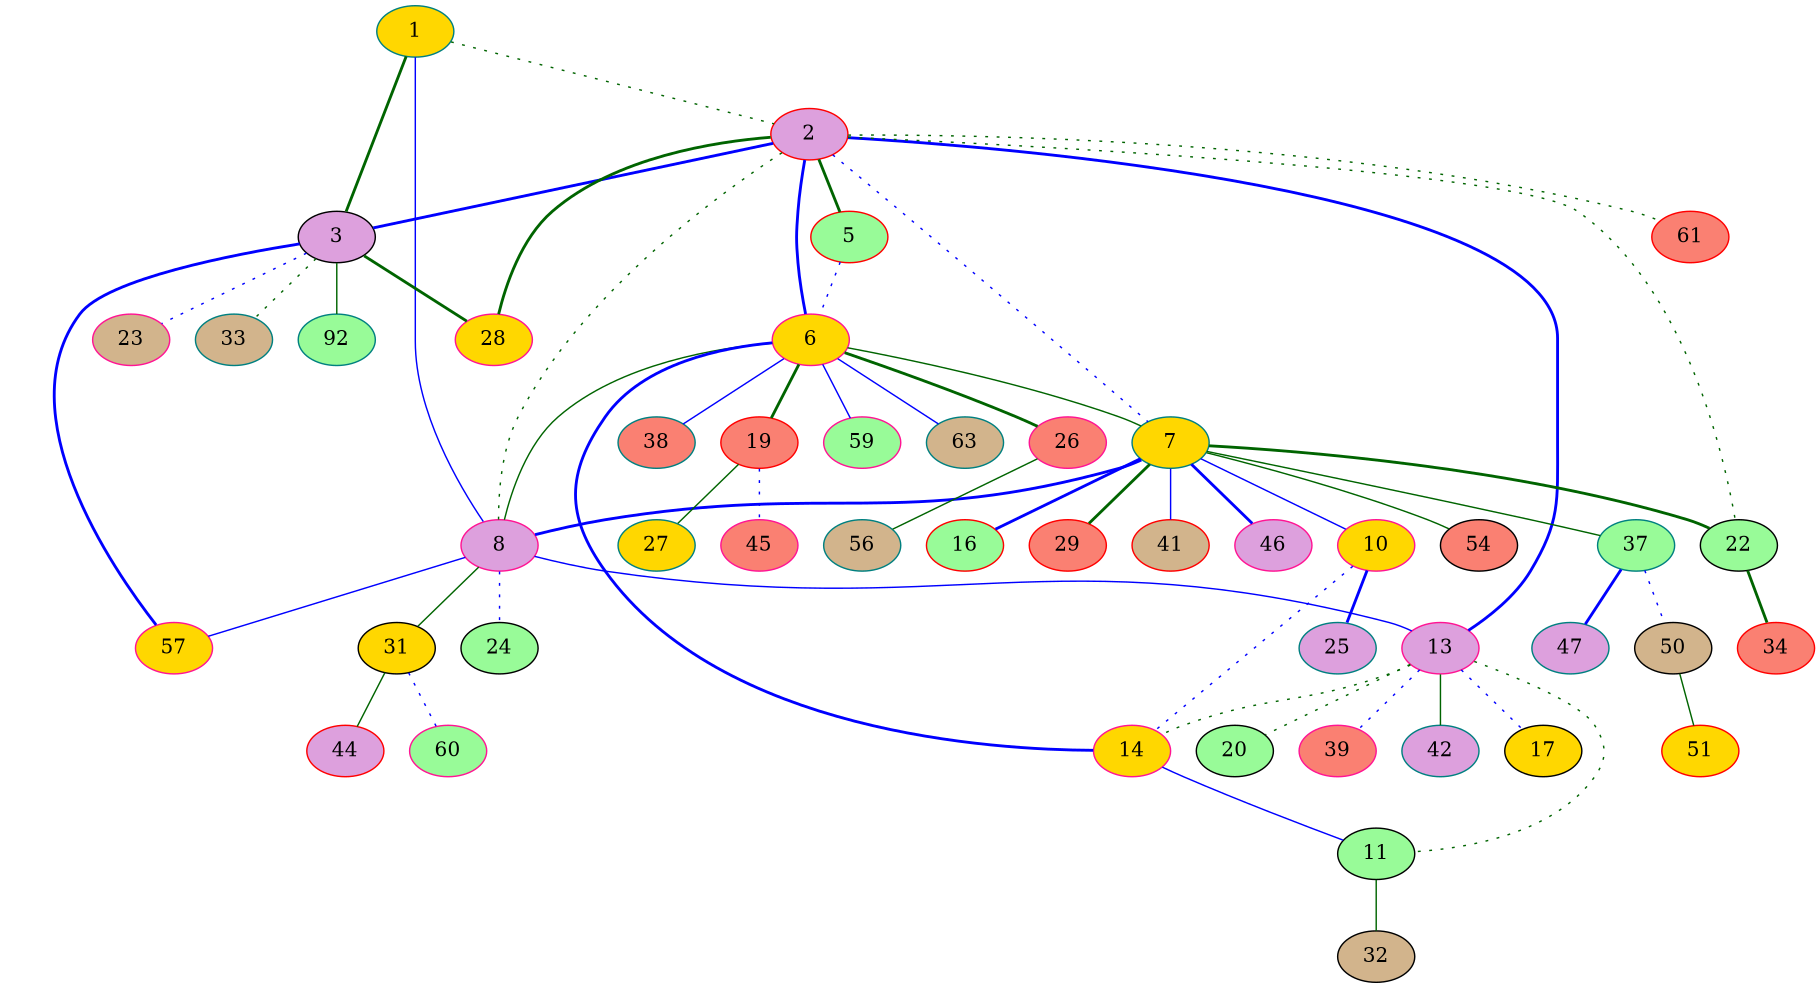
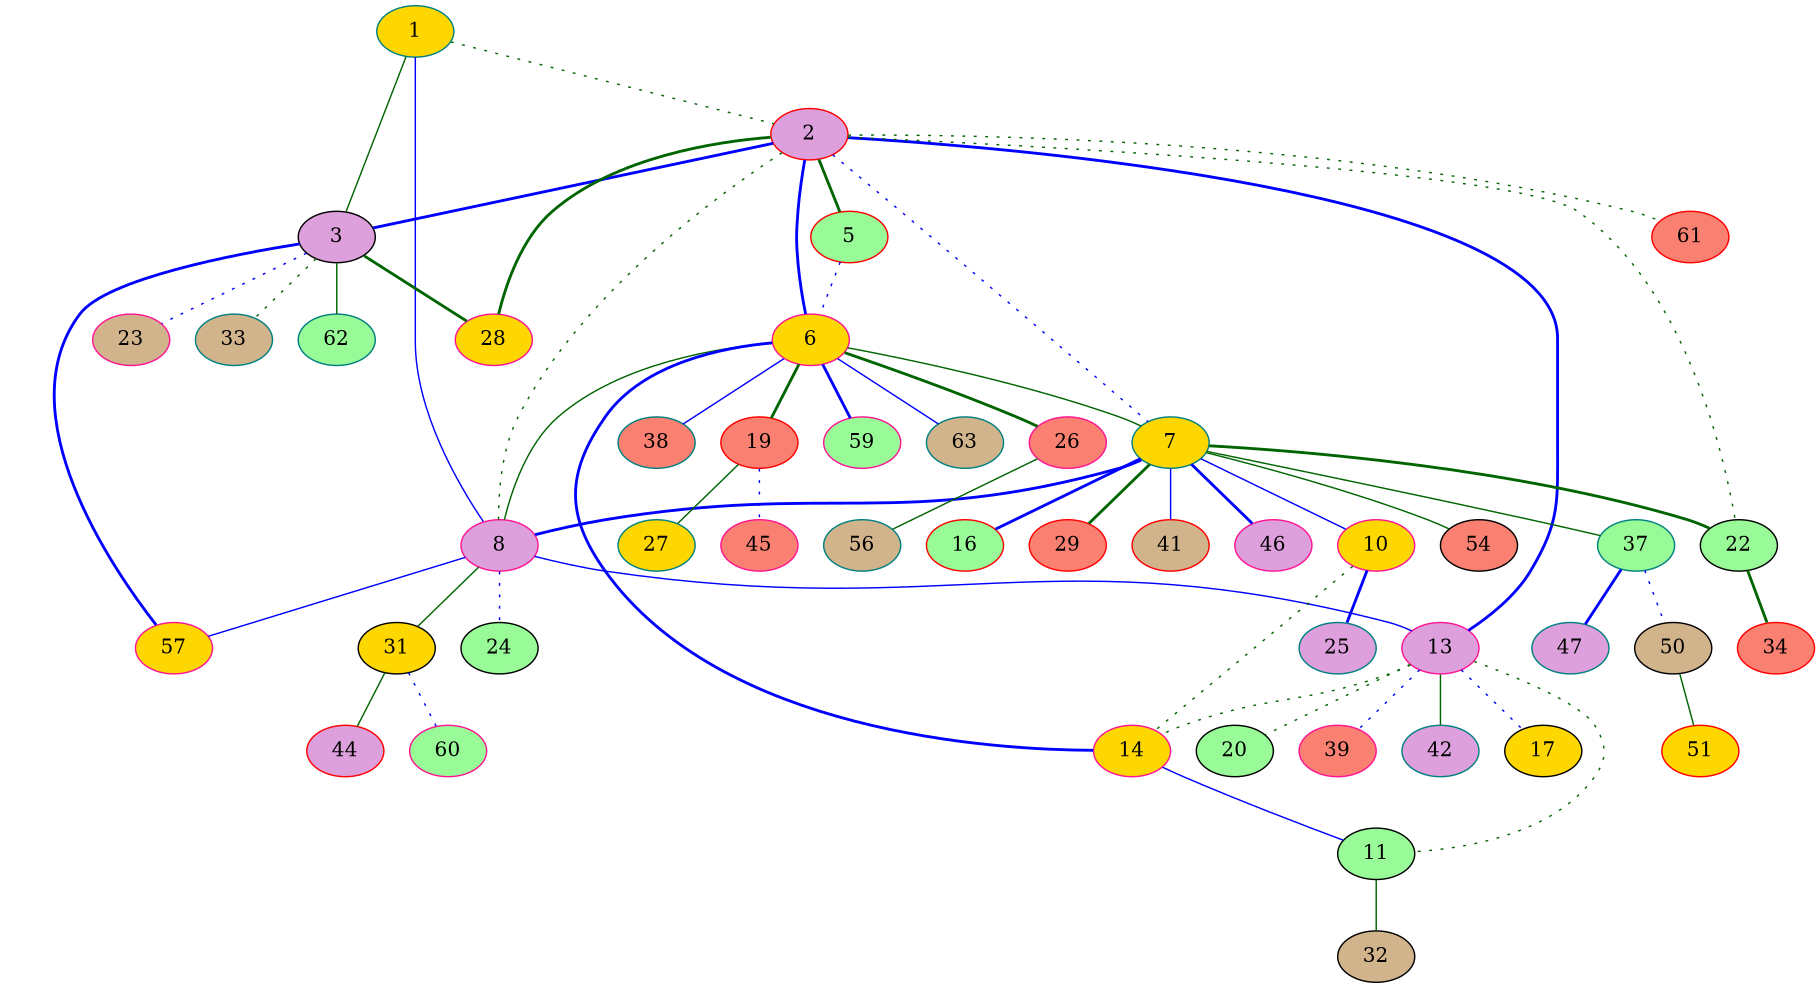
edge "1" -- "3": style bold -> solid
node "92": label "92" -> "62"
edge "6" -- "59": style solid -> bold
edge "10" -- "14": color blue -> darkgreen
